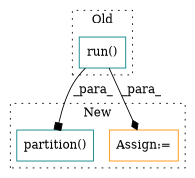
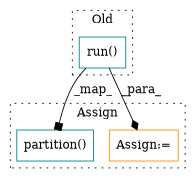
edge "run()" -> "partition()": label "_para_" -> "_map_"
cluster "New": label "New" -> "Assign"
